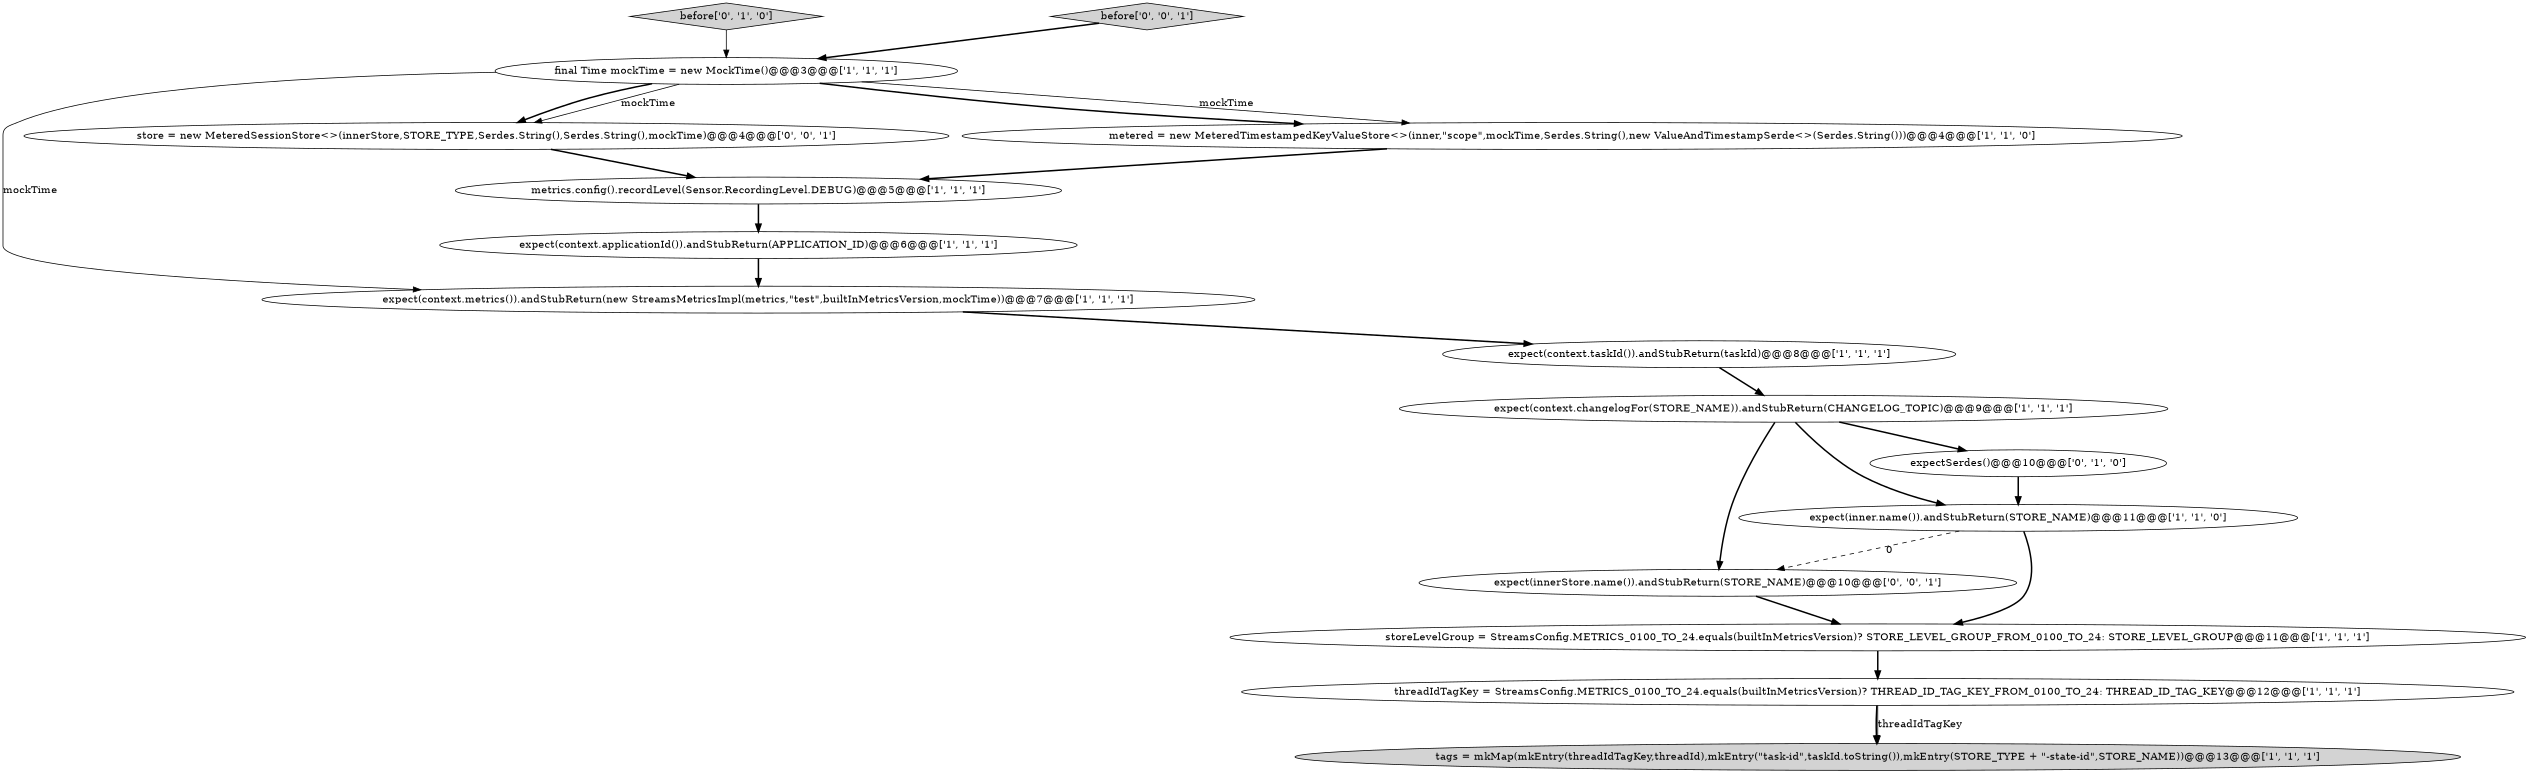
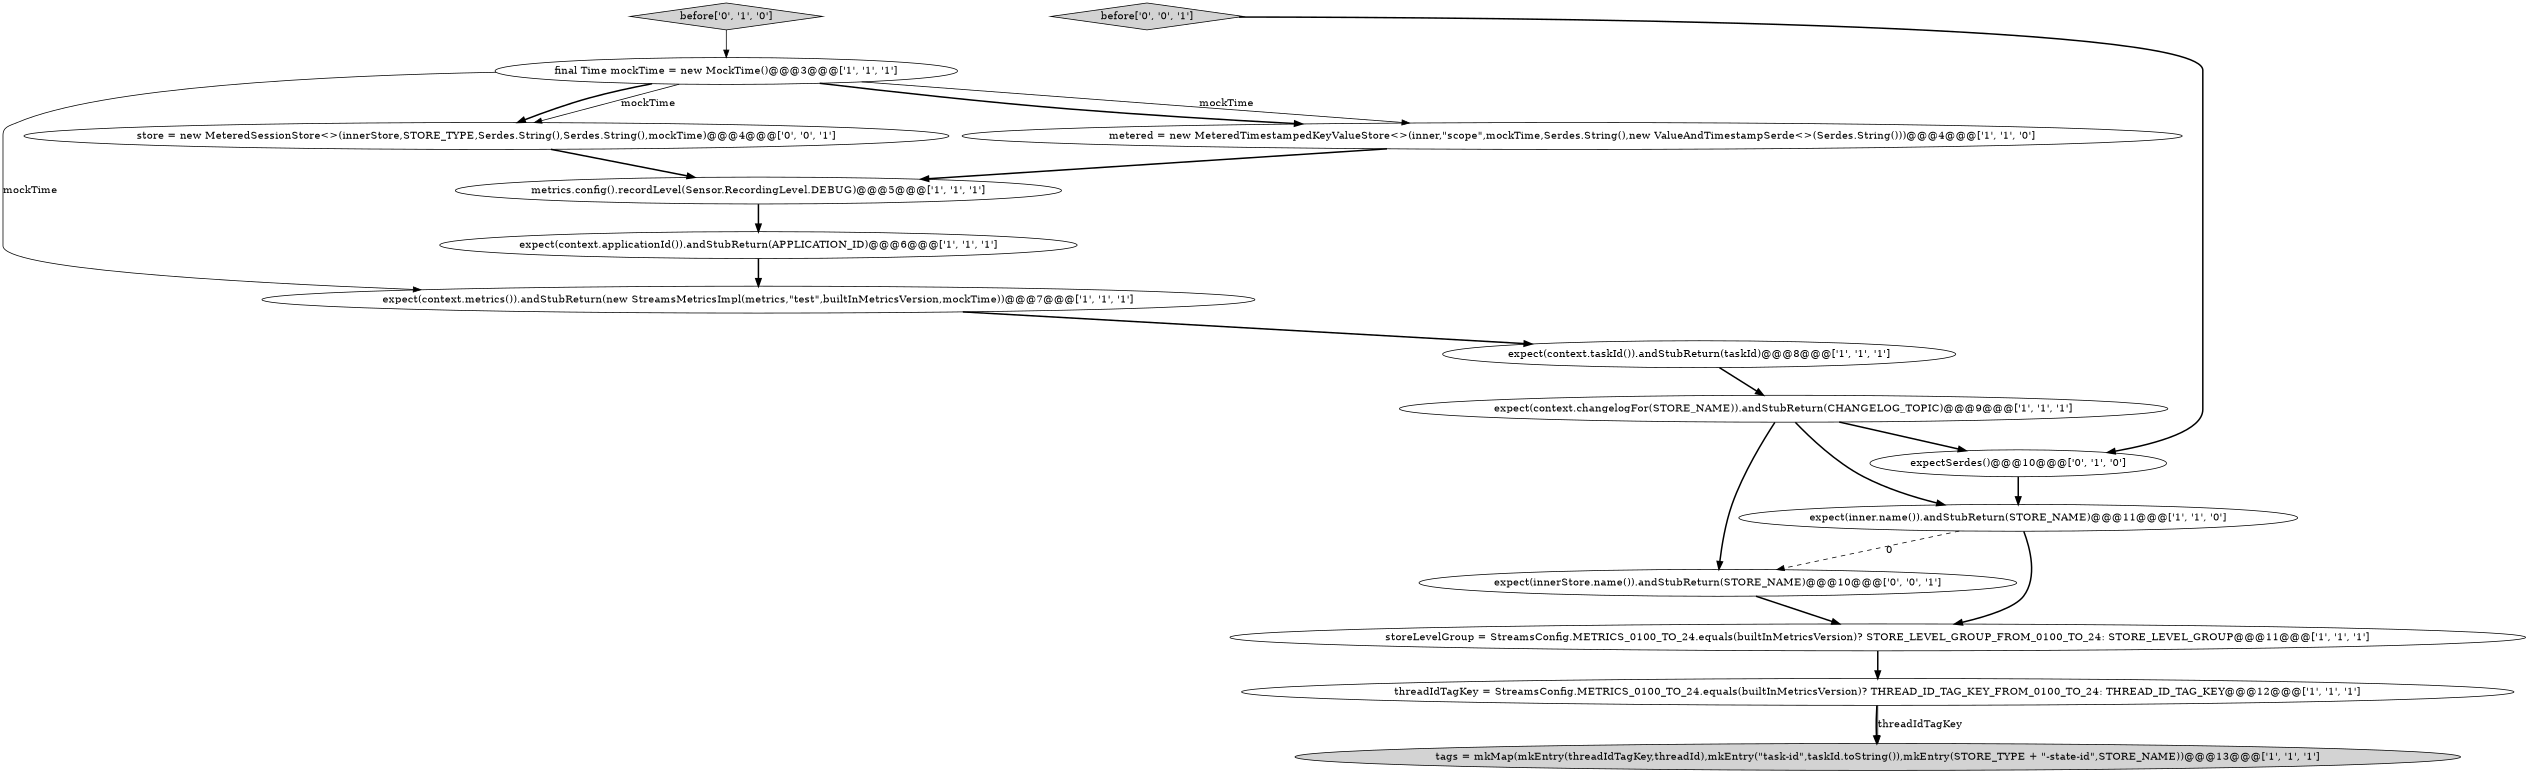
edge "before['0', '0', '1']" -> "final Time mockTime = new MockTime()@@@3@@@['1', '1', '1']": now "before['0', '0', '1']" -> "expectSerdes()@@@10@@@['0', '1', '0']"
